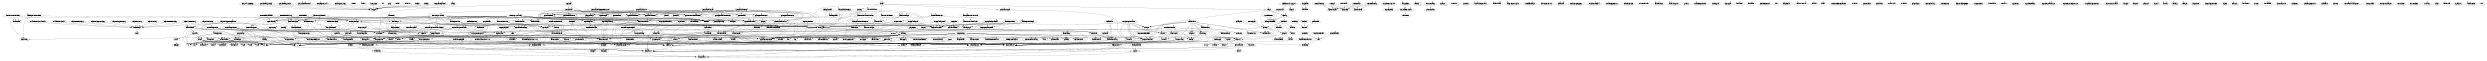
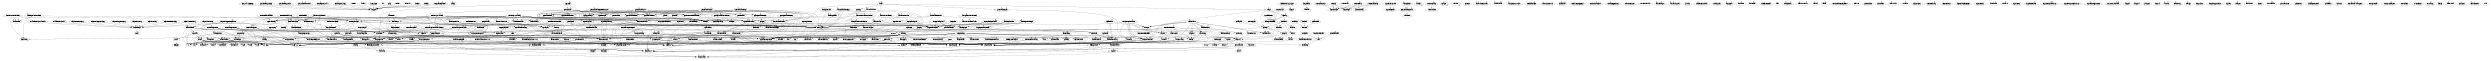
node "read_bjg": label "read_bjg" -> "read_interp"
node "alis_auto_stargui": label "alis_auto_stargui" -> "alis_auto_overview"
